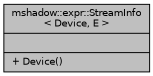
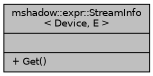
node "mshadow::expr::StreamInfo": text "+ Device()" -> "+ Get()"
